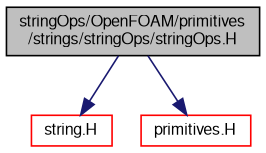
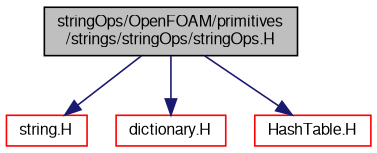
node "primitives.H": label "primitives.H" -> "dictionary.H"
node "HashTable.H": added
